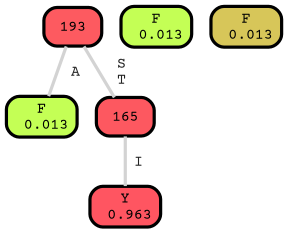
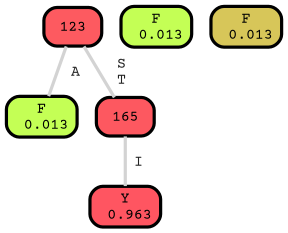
node "193": label "193" -> "123"
